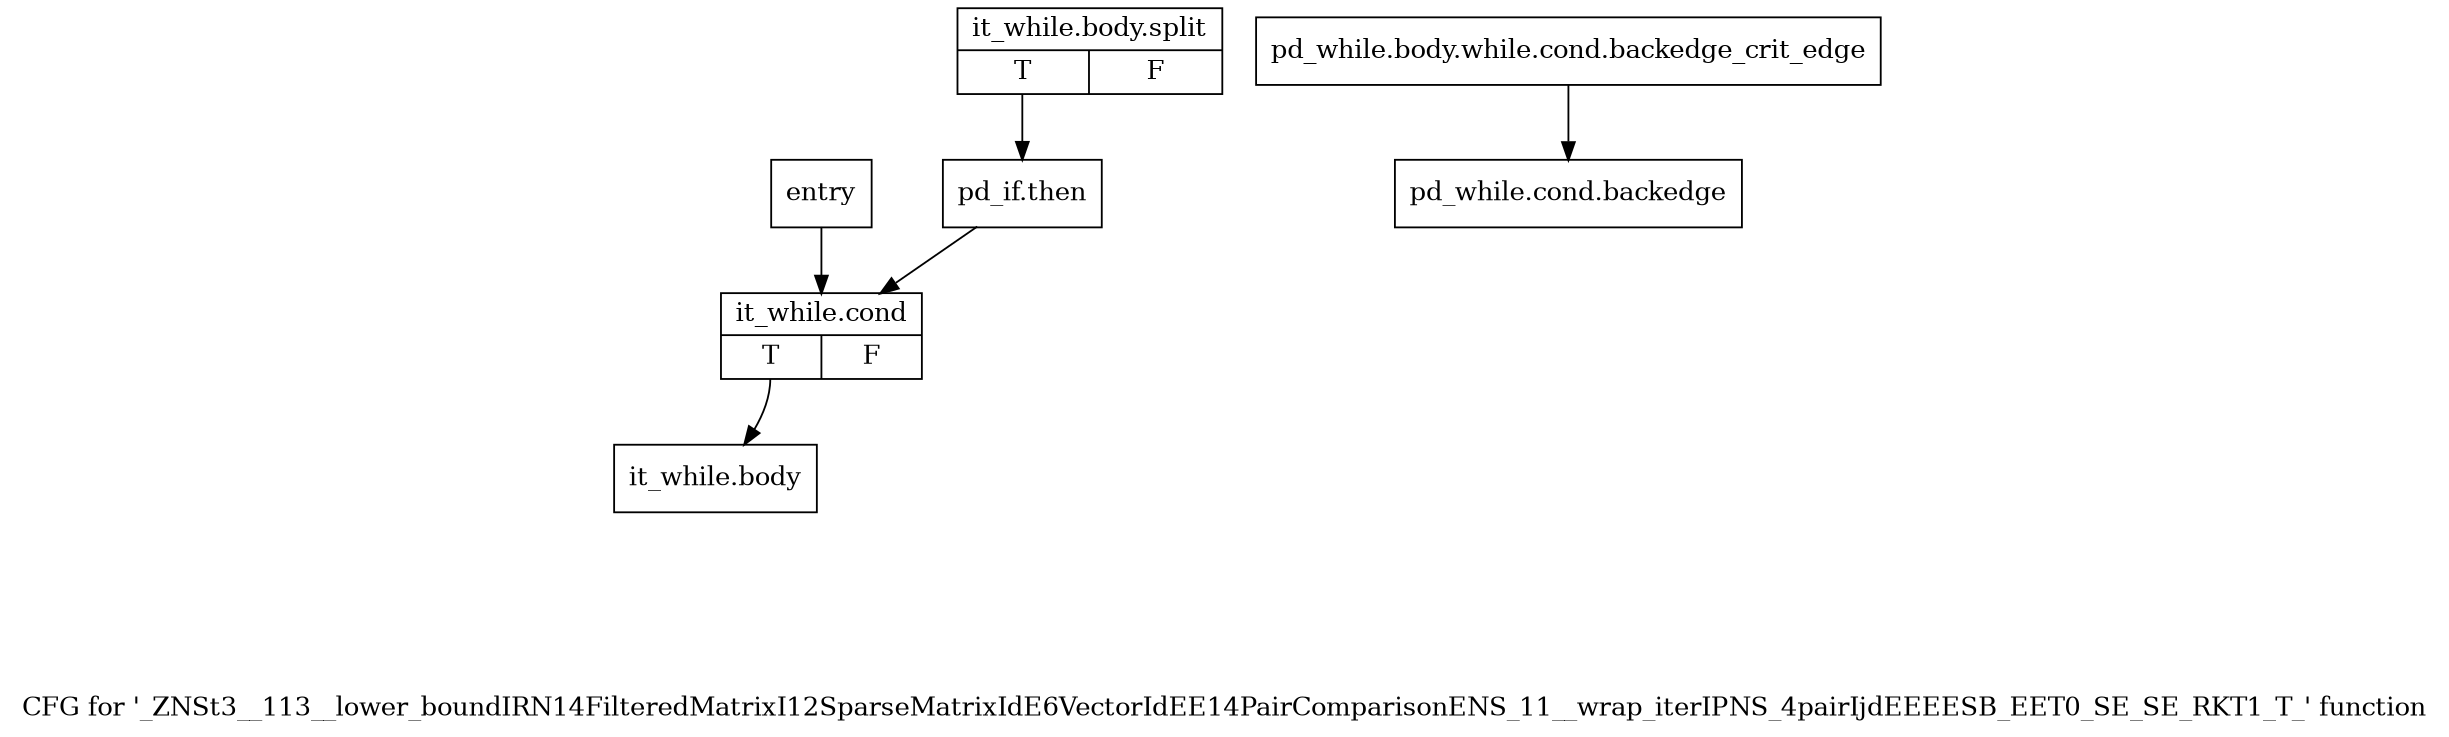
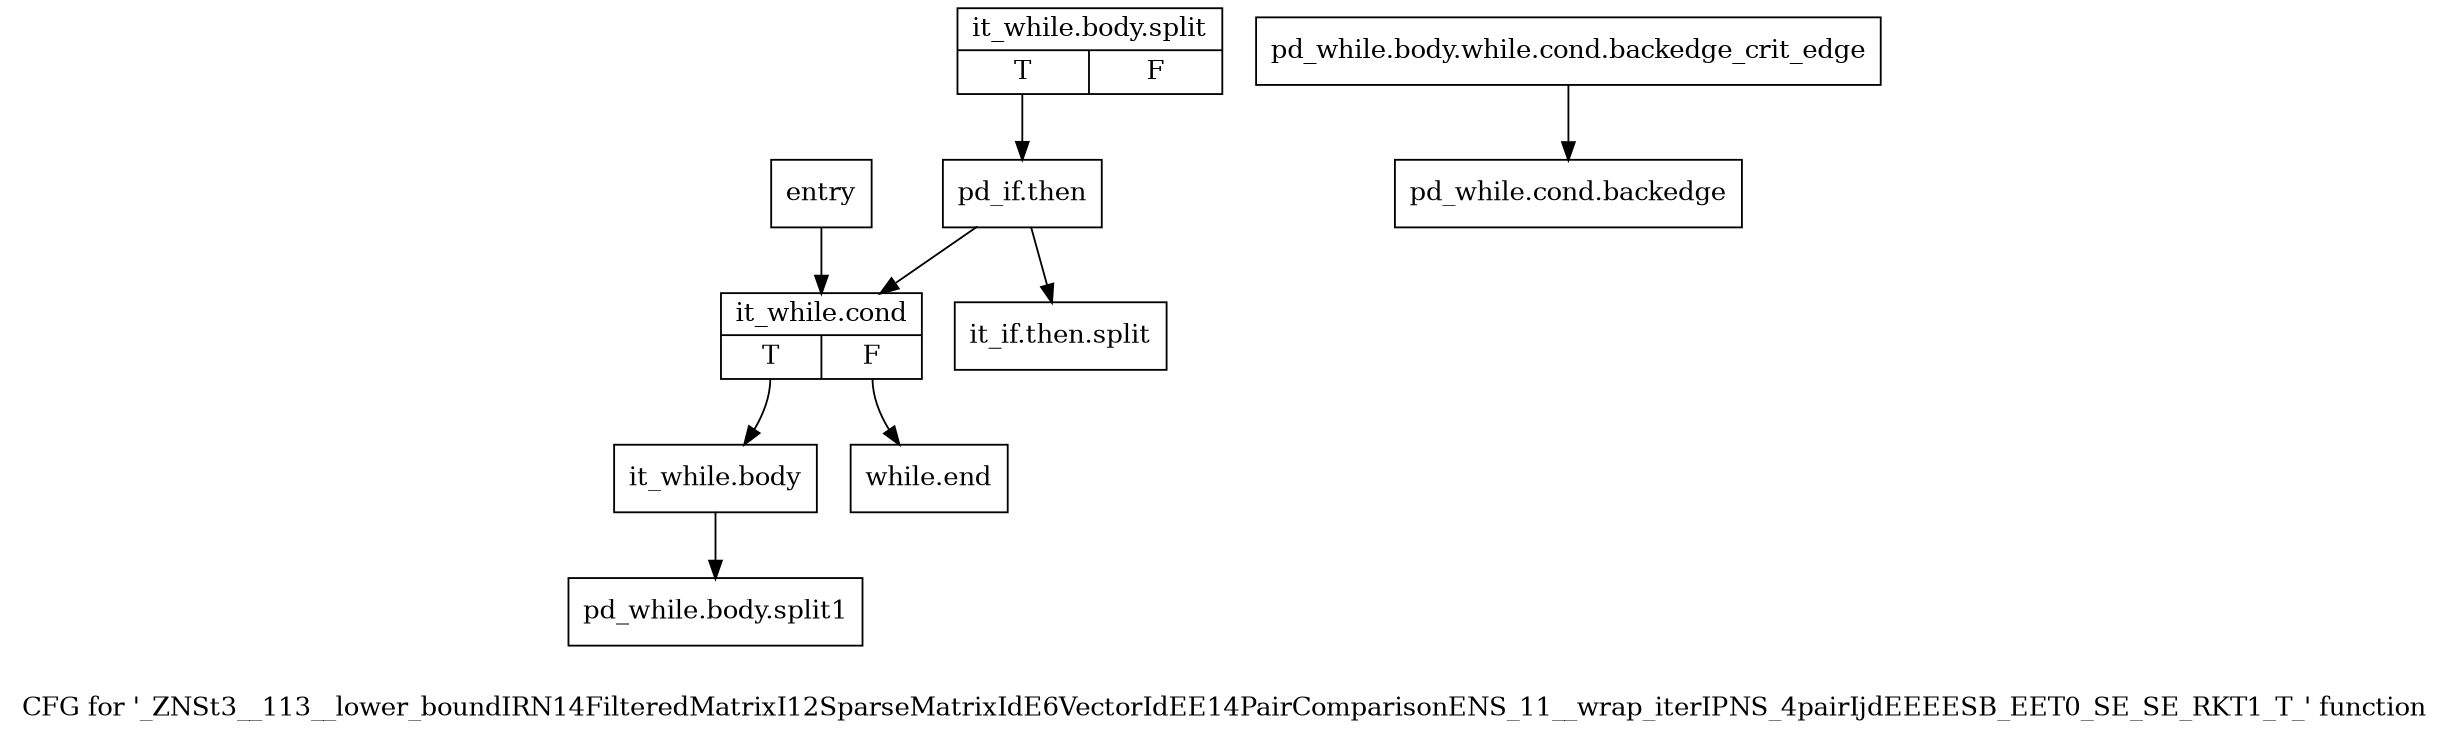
node "it_if.then.split": added
node "while.end": added
node "pd_while.body.split1": added
